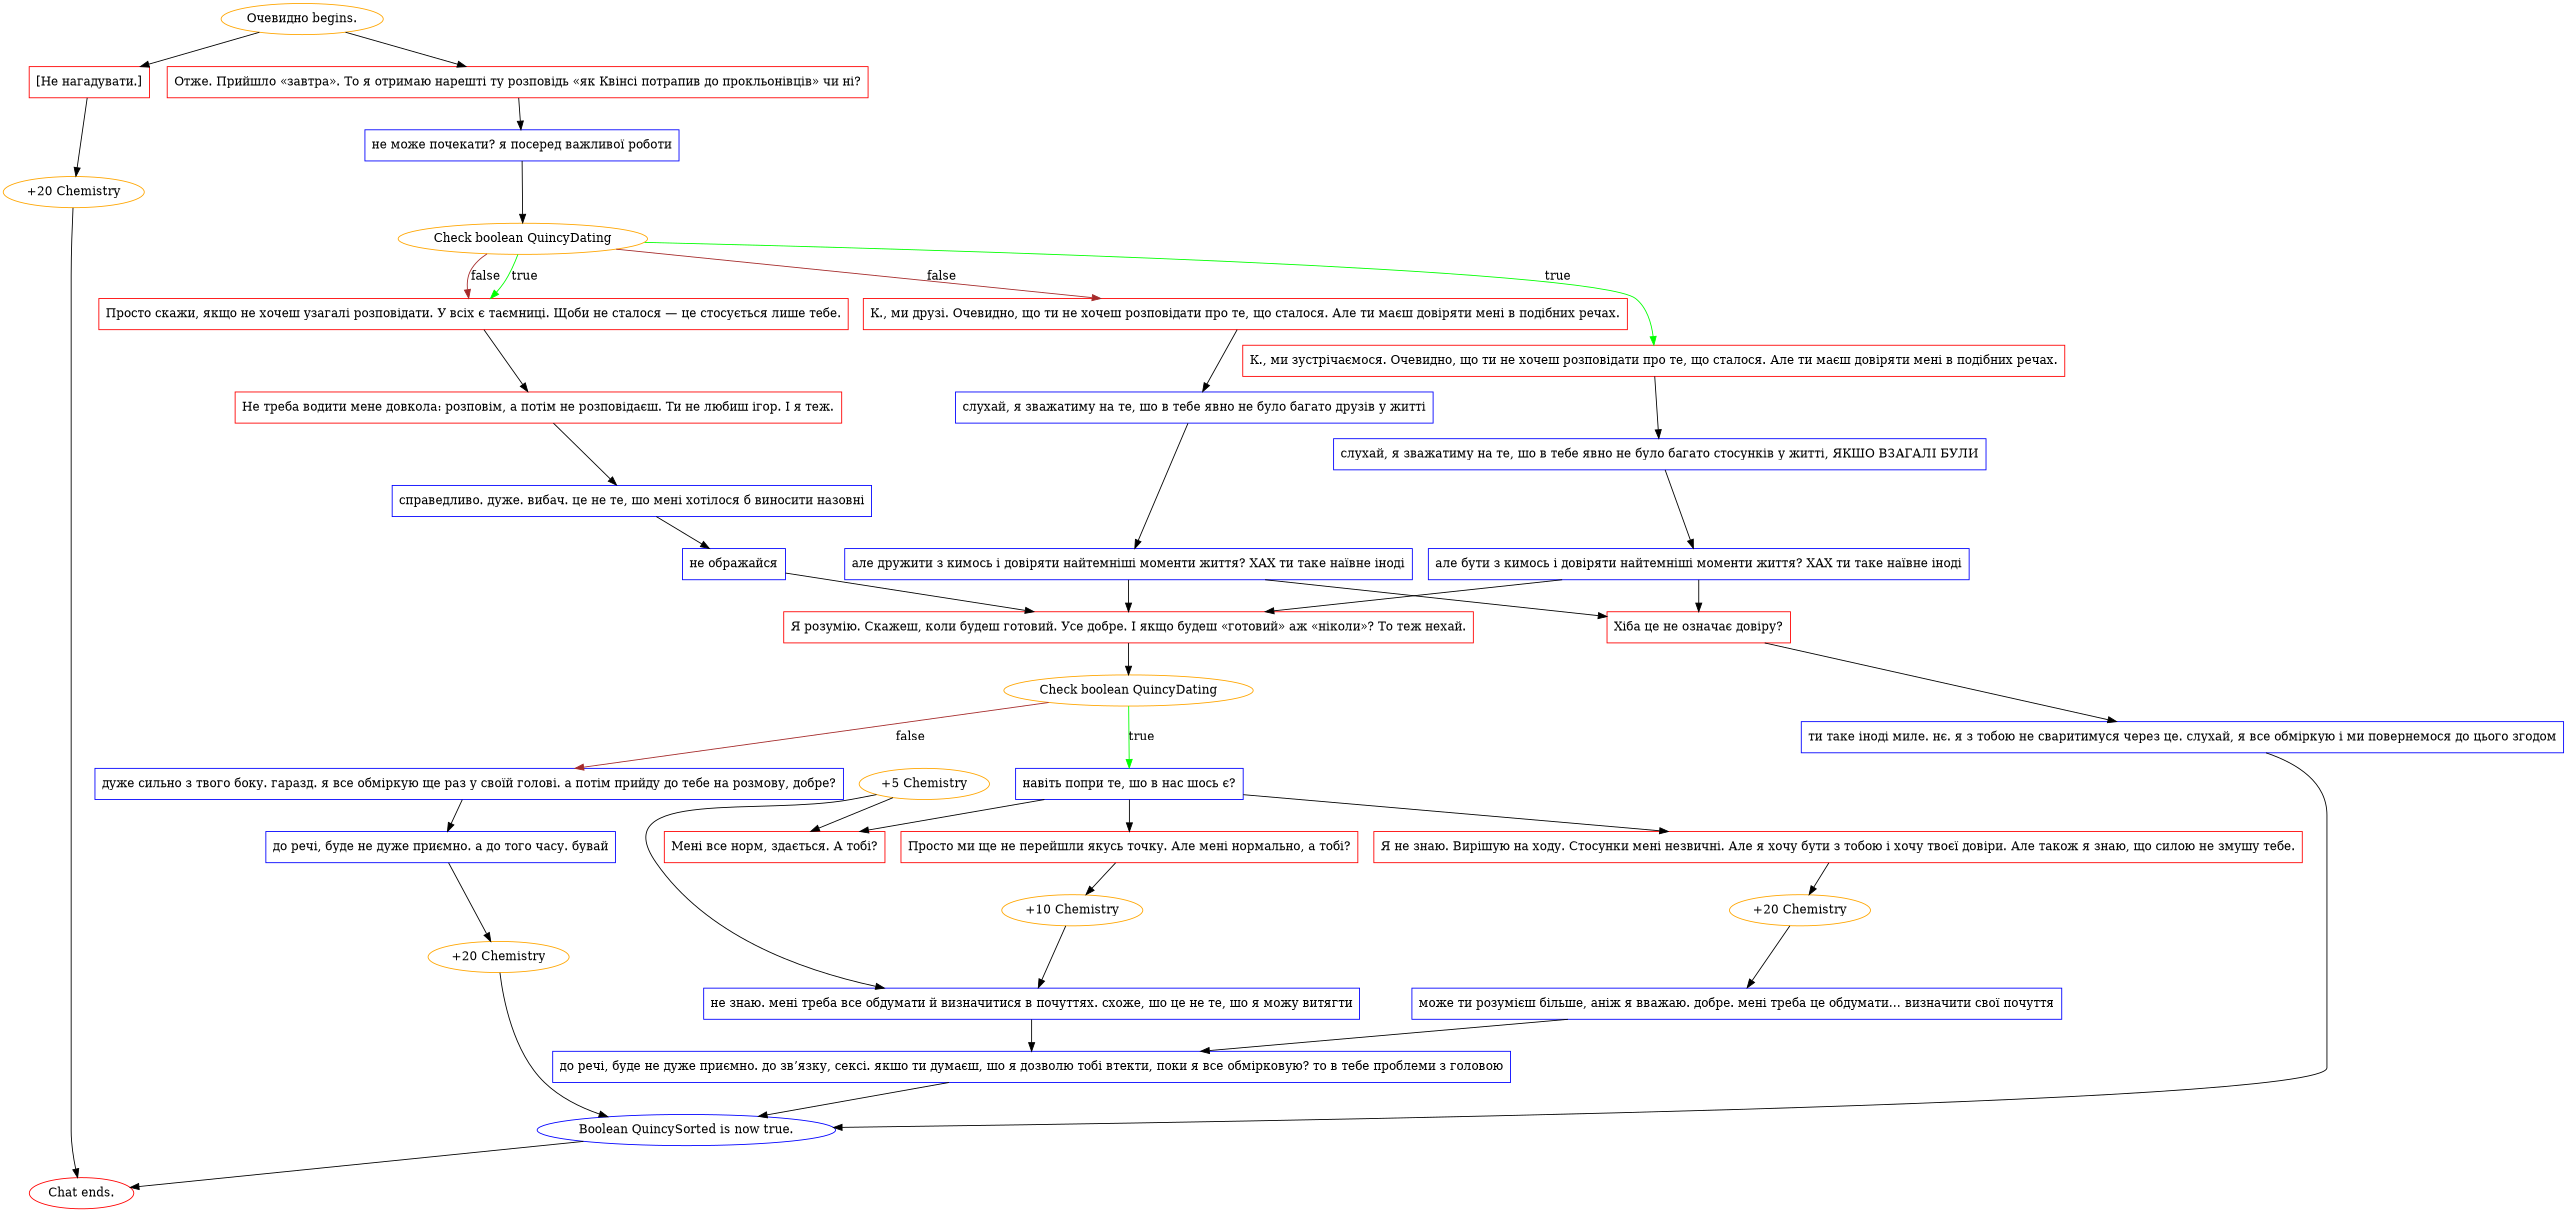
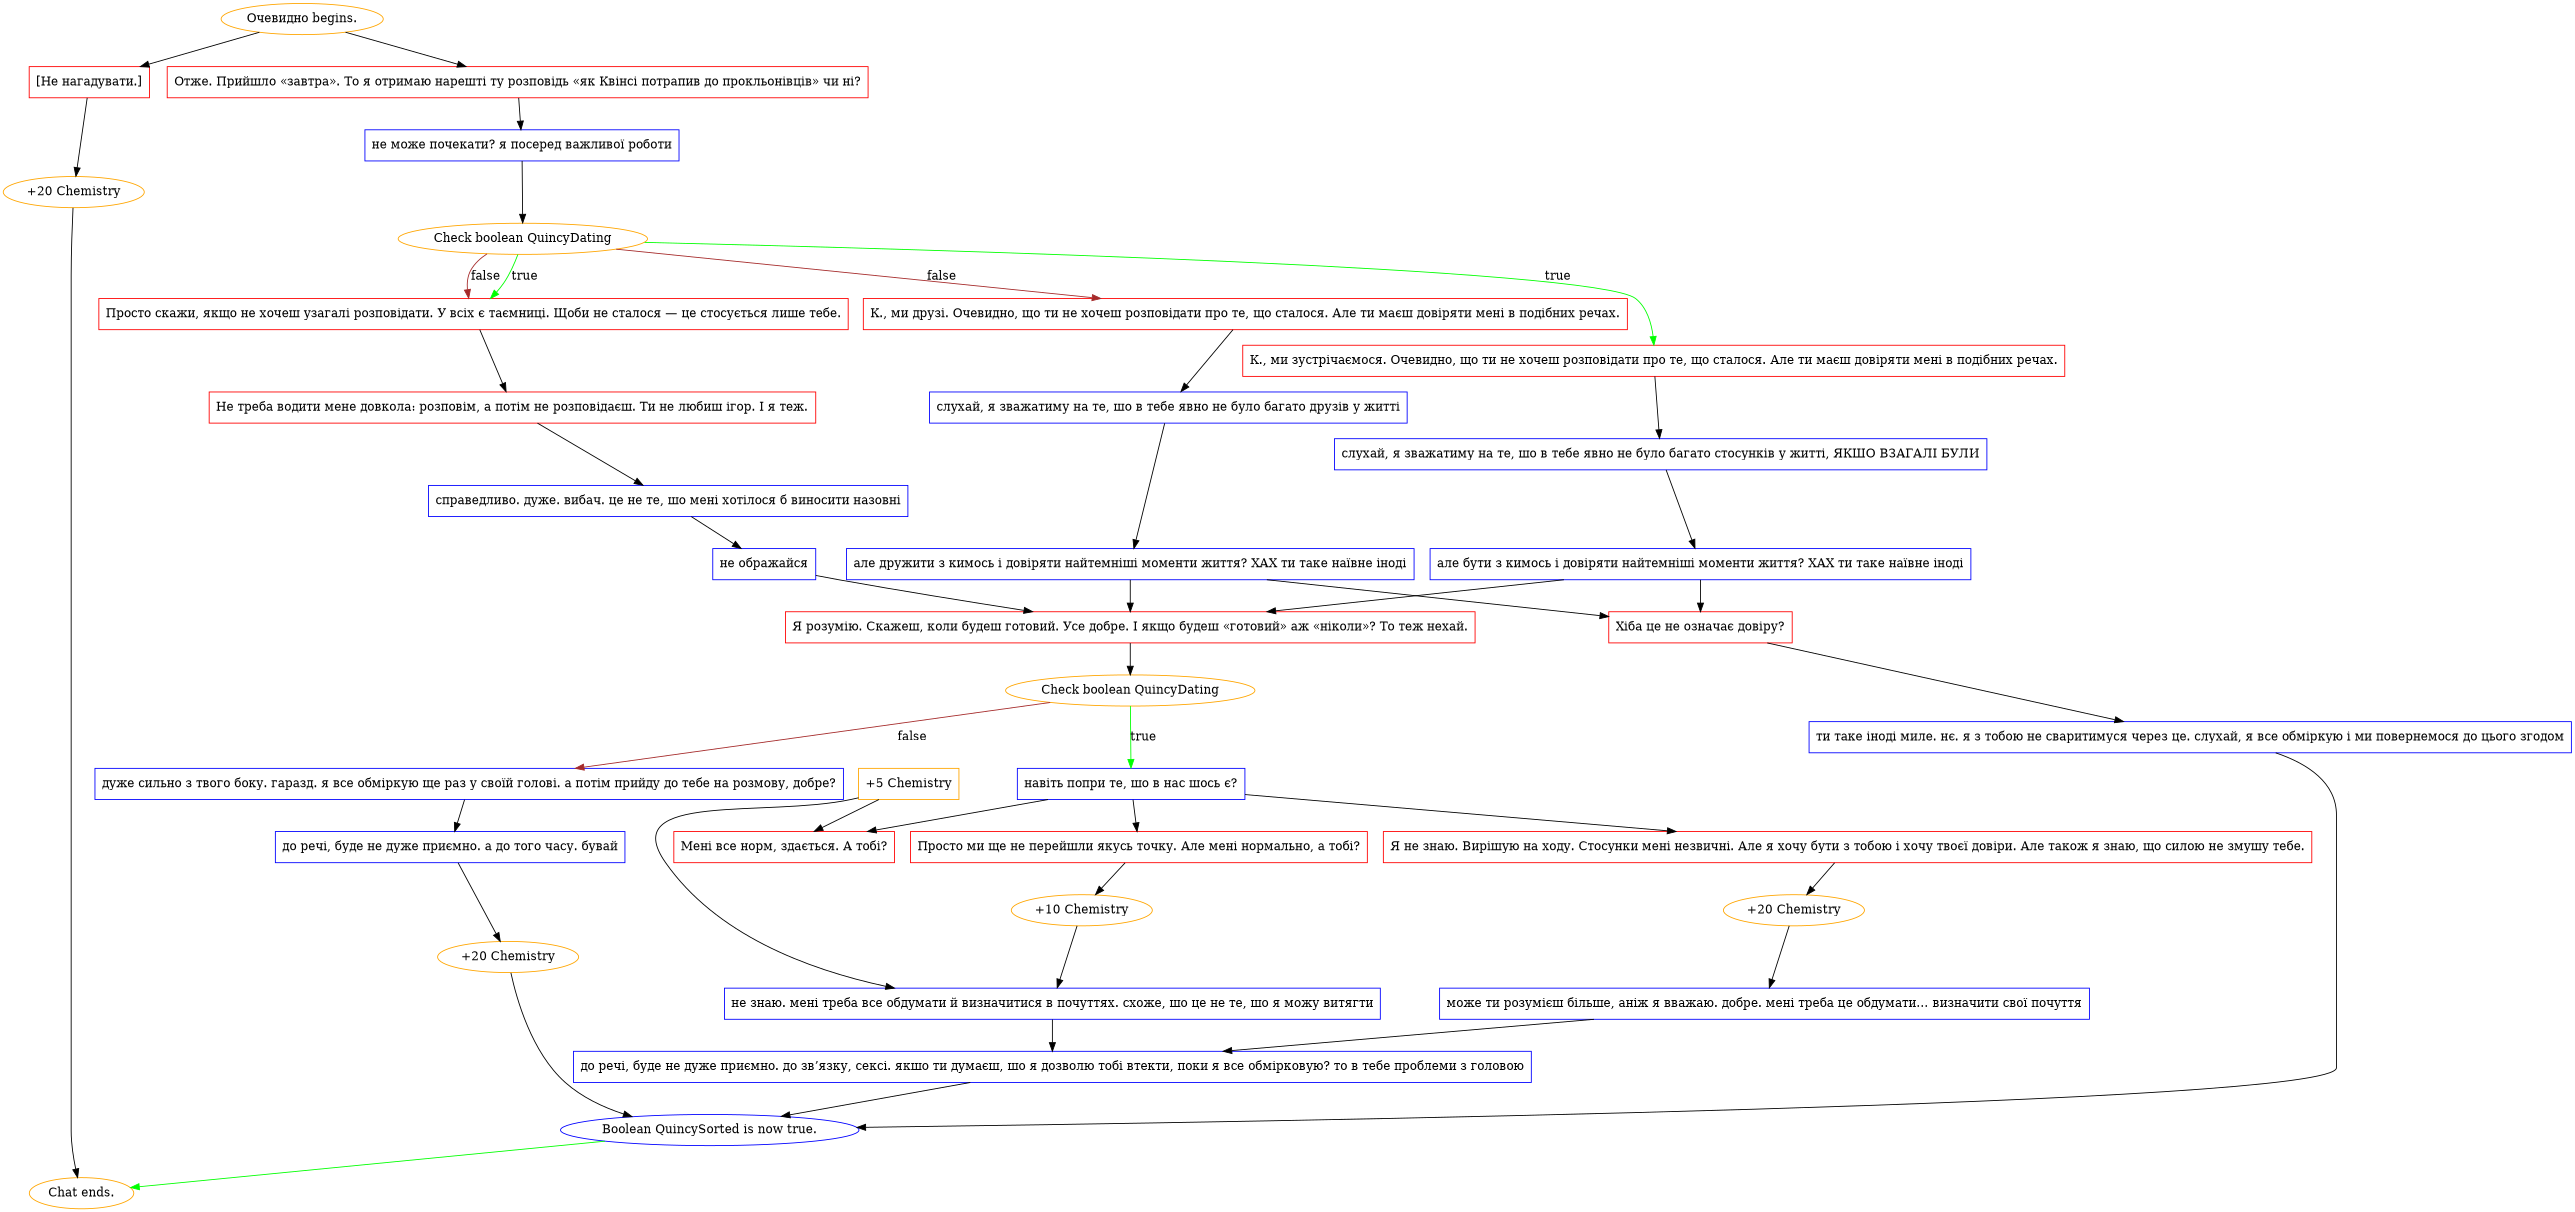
node "+5 Chemistry": shape ellipse -> box
edge "Boolean QuincySorted is now true." -> "Chat ends.": color black -> green
node "Chat ends.": color red -> orange
